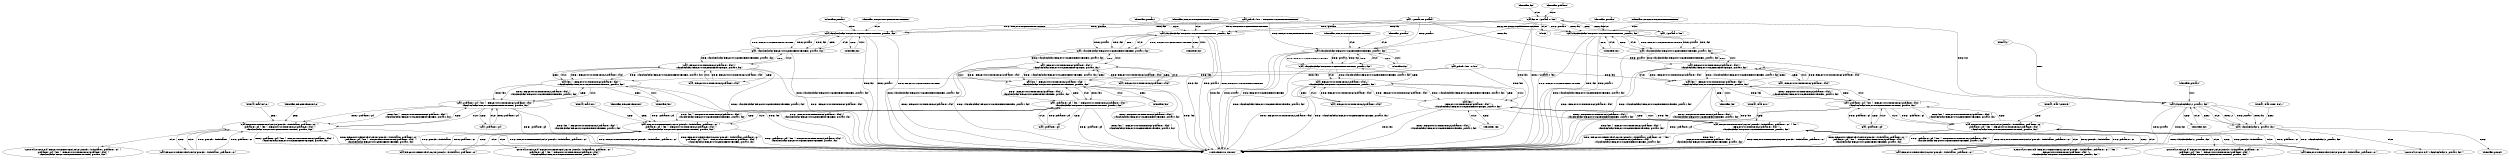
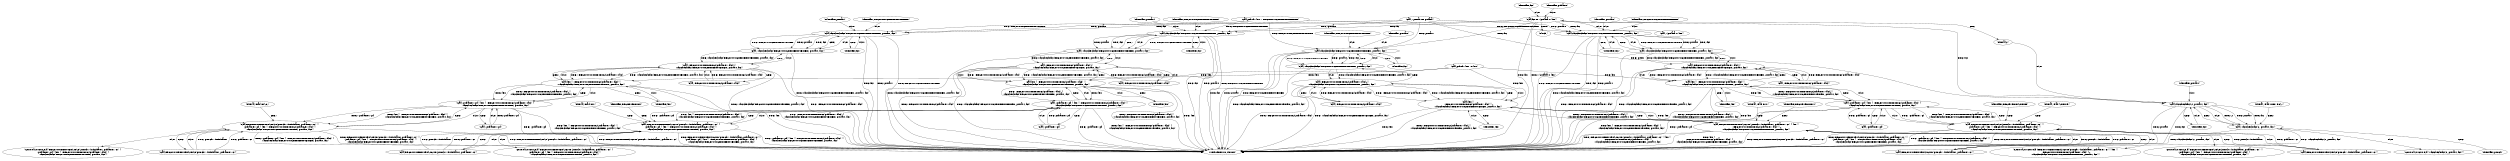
edge "(Call,fcs = *(p_data + len))" -> "(Block,)": label "AST: " -> "CTRL: "
edge "(Call,*(p_data + len))" -> "(Call,fcs = *(p_data + len))": label "DDG: fcs" -> "AST: "
edge "(Call,fcs = *(p_data + len))" -> "(Call,*(p_data + len))": now "(Call,fcs = *(p_data + len))" -> "(Literal,2)"
edge "(Call,* p_start = p_data)" -> "(Call,rfc_check_fcs(2, p_start, fcs))": label "DDG: p_start" -> "DDG: p_len"
edge "(Literal,2)" -> "(Call,rfc_check_fcs(2, p_start, fcs))": label "LEN: " -> "AST: "
node "(Identifier,RFC_EVENT_DISC)": removed
node "(Identifier,RFC_EVENT_DM)": added
node "(Identifier,RFC_EVENT_SABME)": added
edge "(Call,!rfc_check_fcs(2, p_start, fcs))" -> "(Identifier,p_mcb)": reversed
